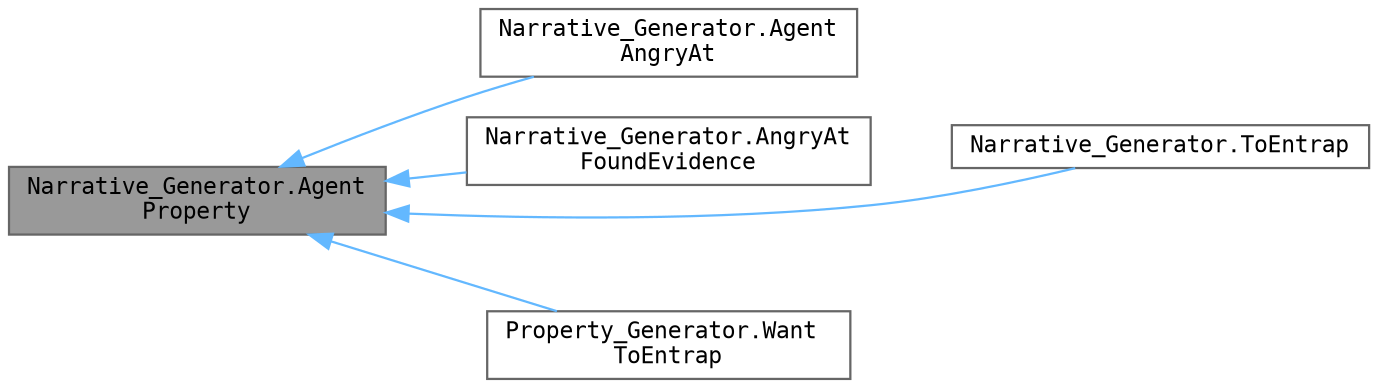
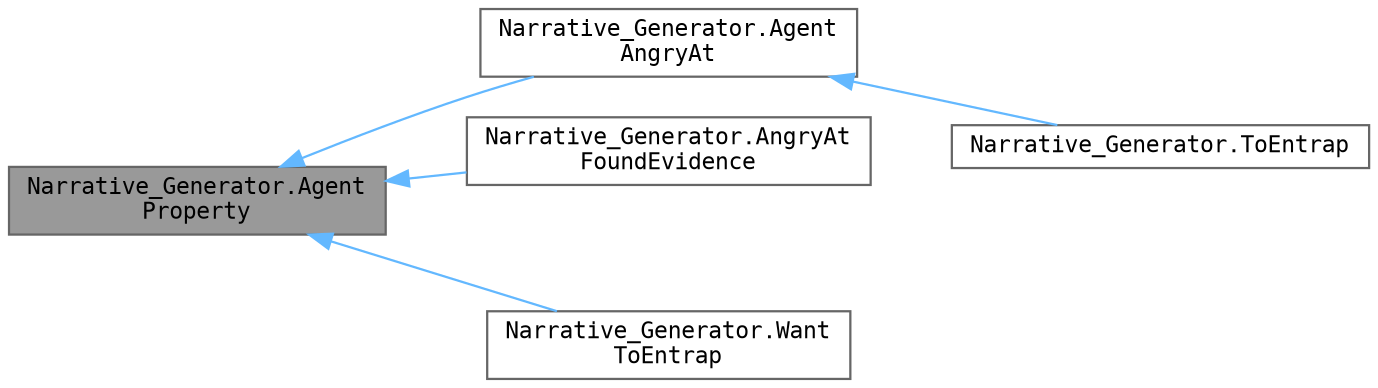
edge "Narrative_Generator.ToEntrap" -> "Narrative_Generator.Agent Property": now "Narrative_Generator.ToEntrap" -> "Narrative_Generator.Agent AngryAt"
node "Property_Generator.Want ToEntrap": label "Property_Generator.Want ToEntrap" -> "Narrative_Generator.Want ToEntrap"
